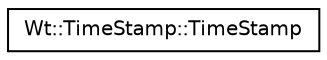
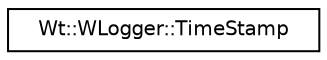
node "Wt::TimeStamp::TimeStamp": label "Wt::TimeStamp::TimeStamp" -> "Wt::WLogger::TimeStamp"
